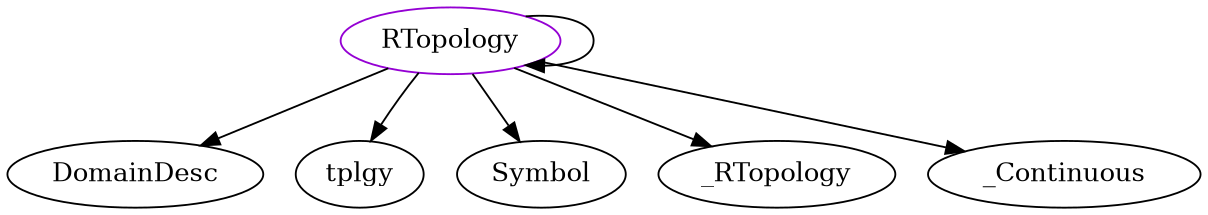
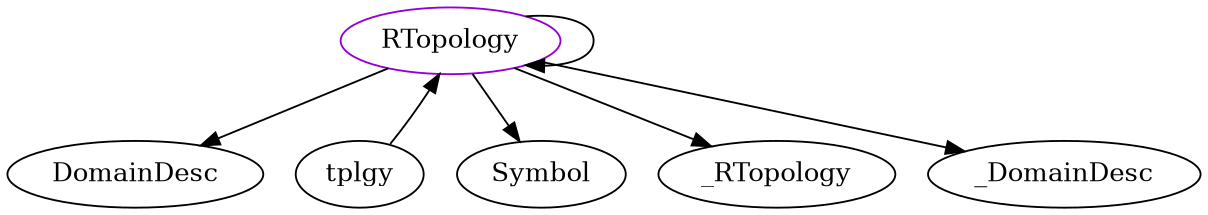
edge "RTopology" -> "tplgy": reversed
node "_Continuous": label "_Continuous" -> "_DomainDesc"
